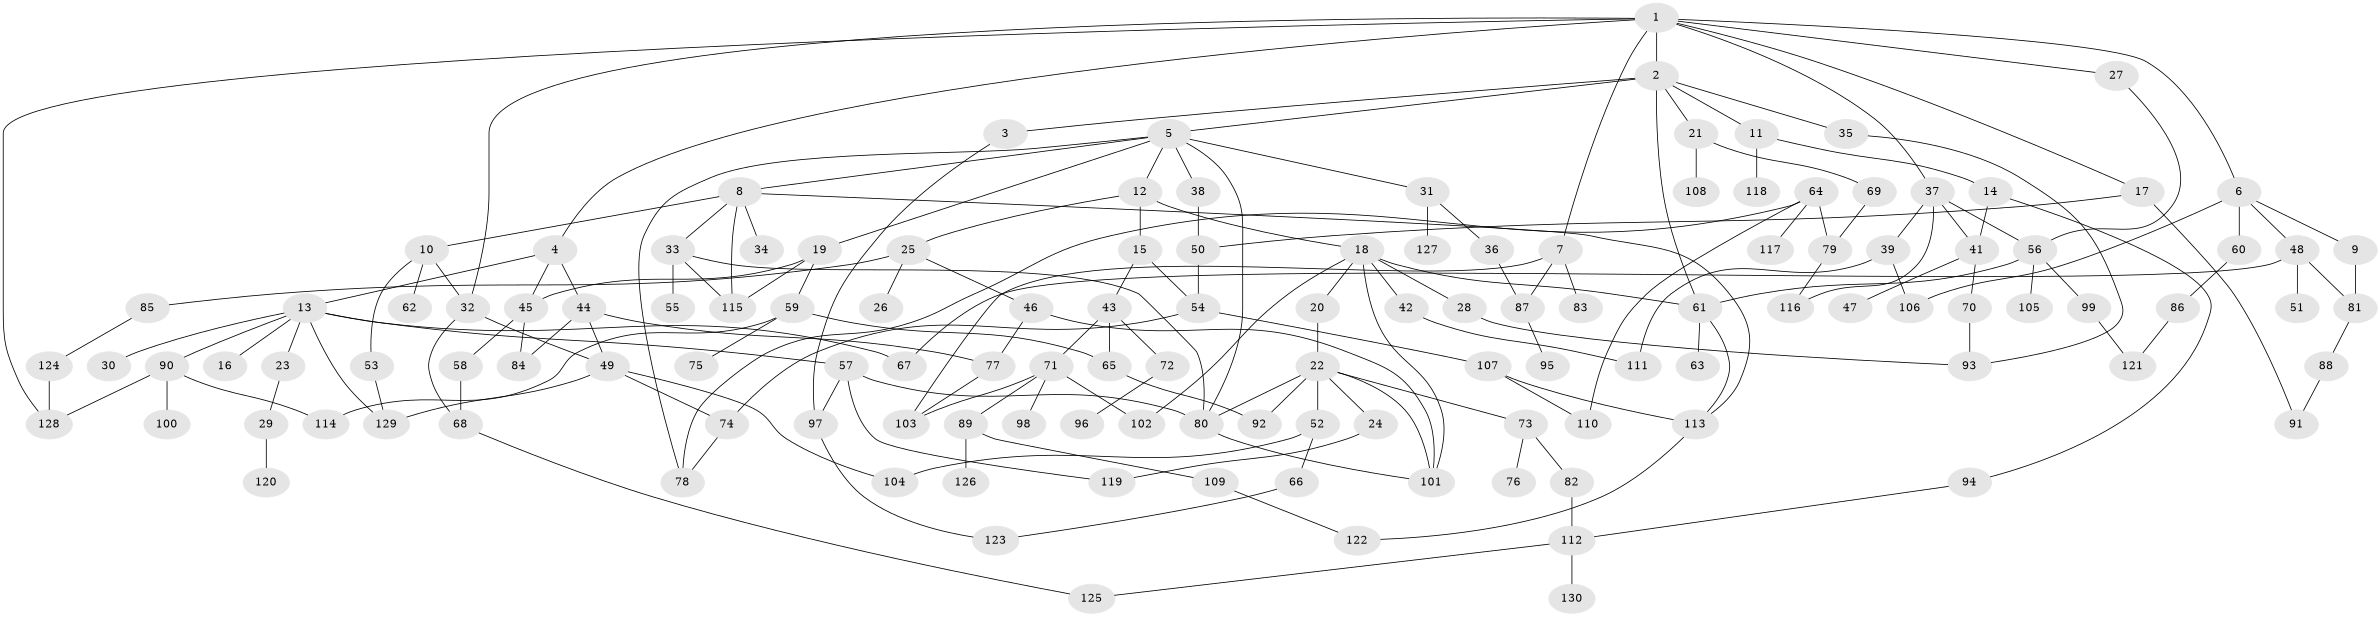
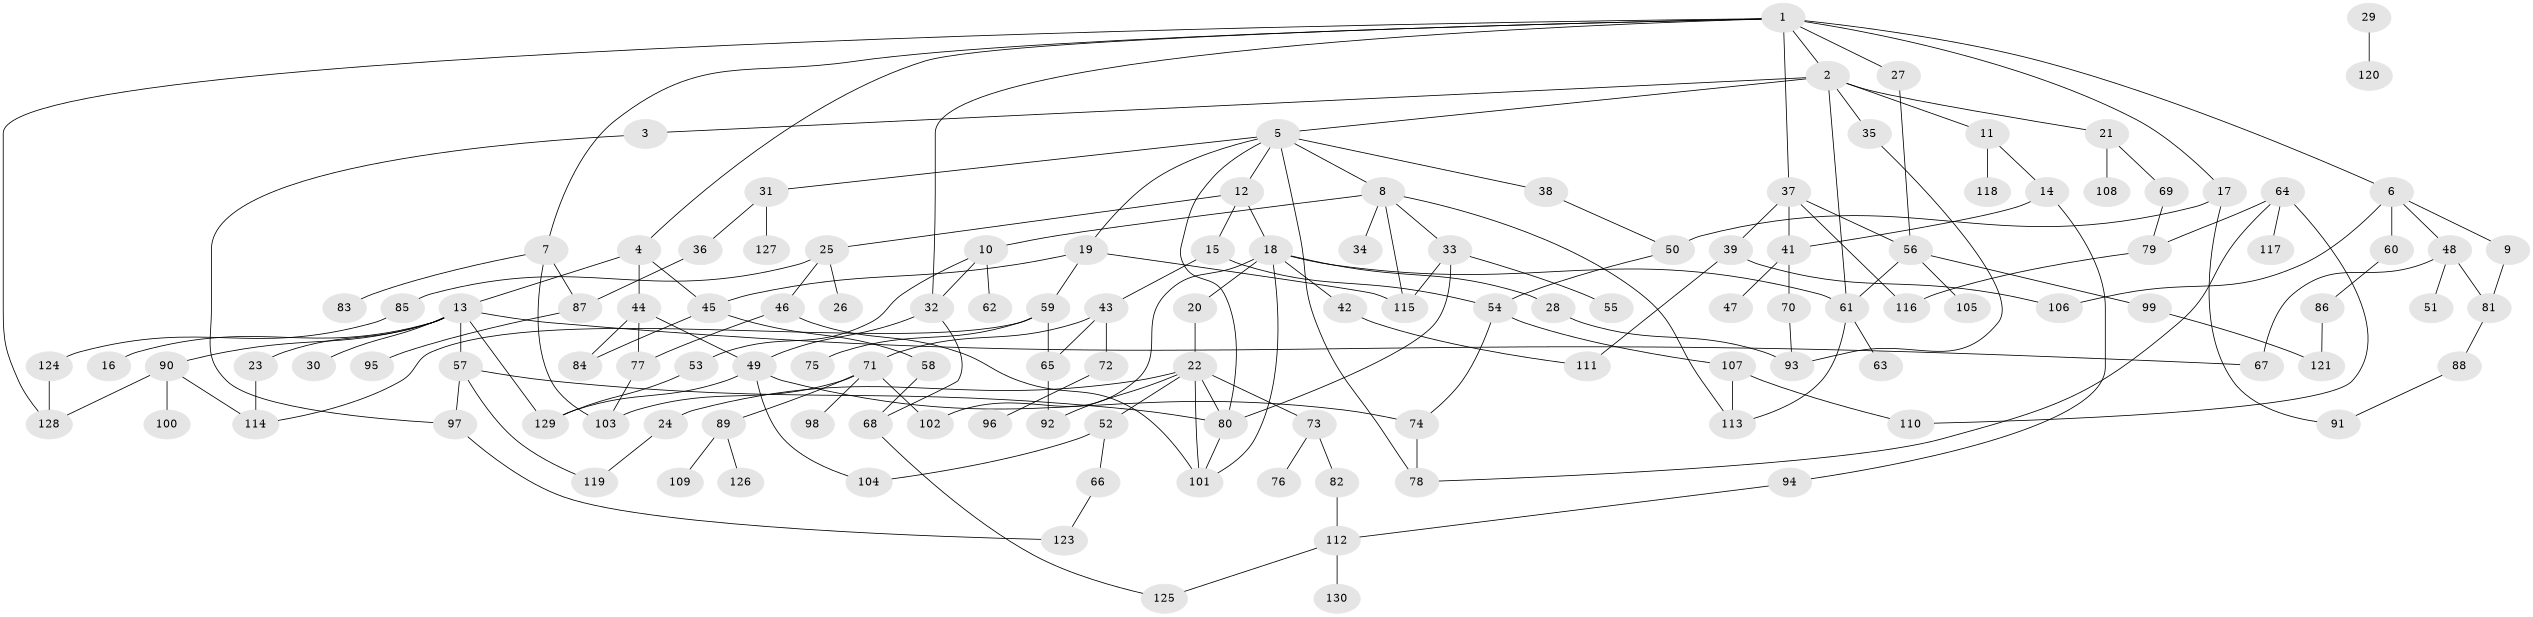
edge "23" -- "29": now "23" -- "114"
node "122": removed
